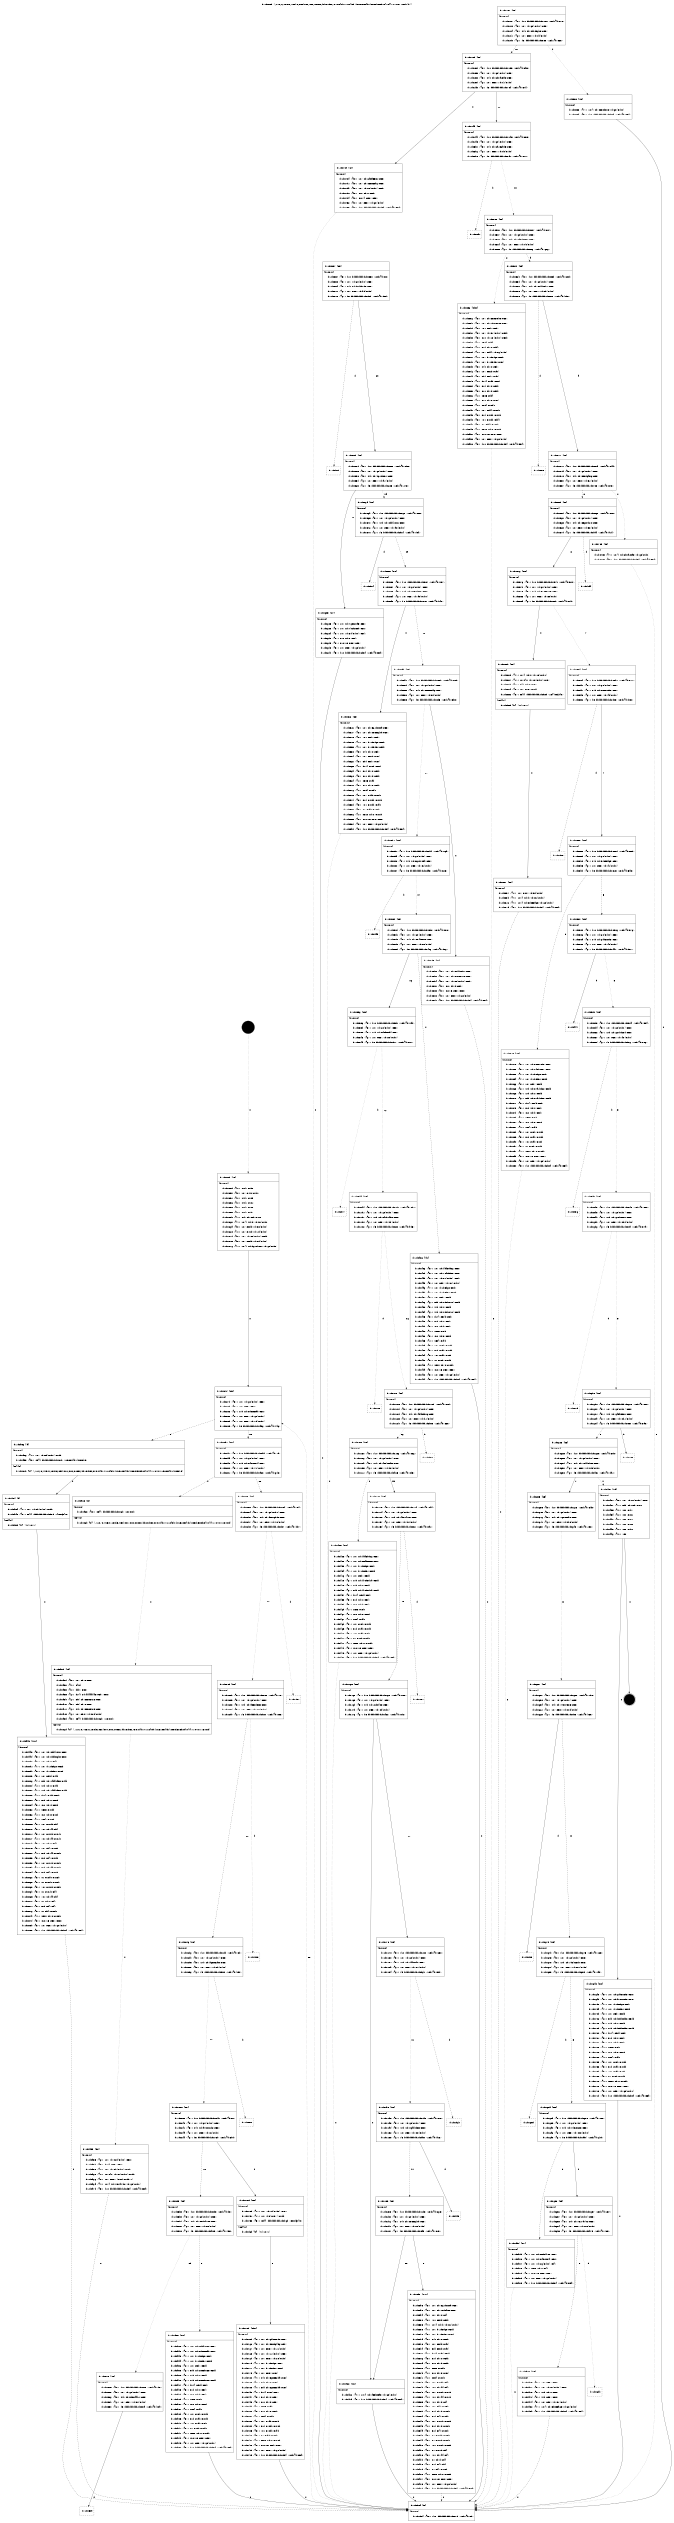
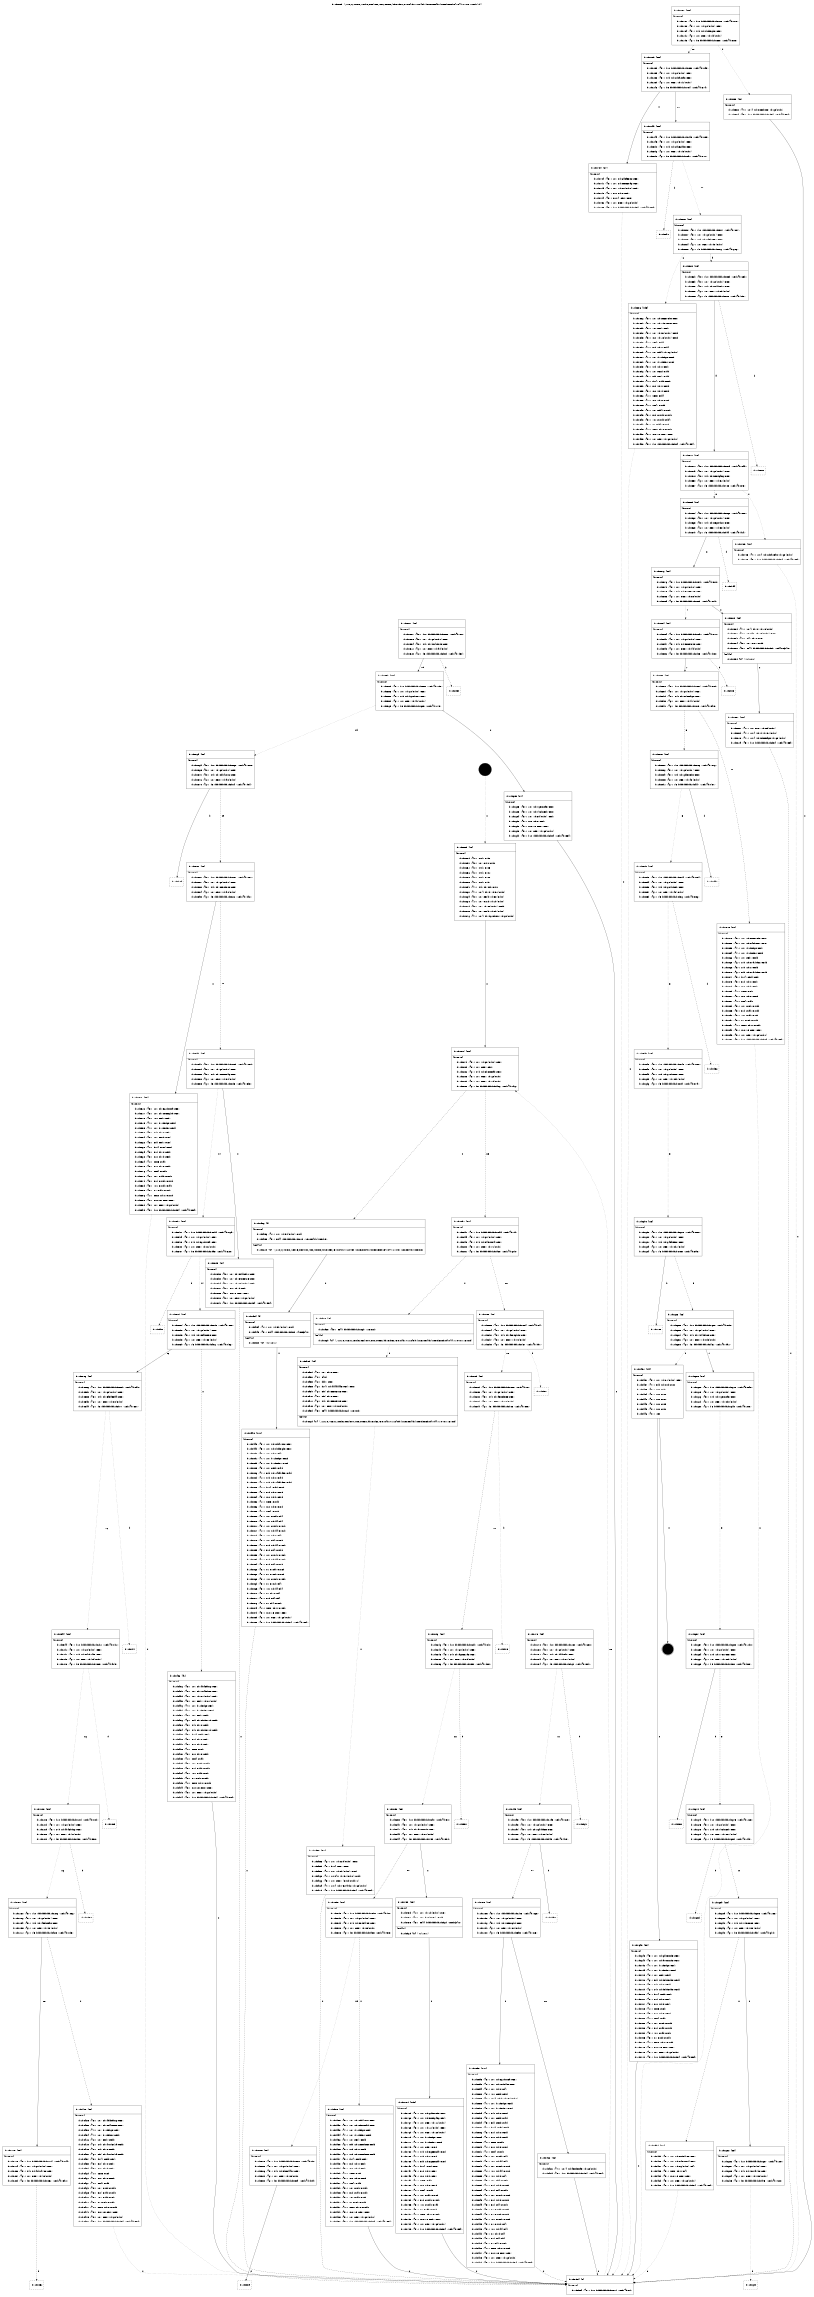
node "0x401cc9": removed
node "0x401463 [25]": removed
node "0x401975 [25]": removed
